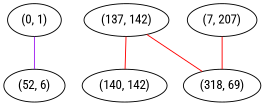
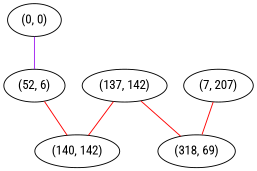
node "(0, 1)": label "(0, 1)" -> "(0, 0)"
edge "(52, 6)" -- "(140, 142)": added
